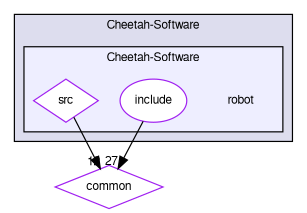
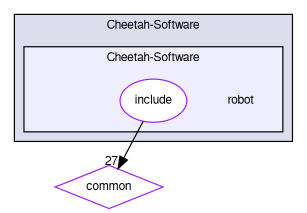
node "src": removed
